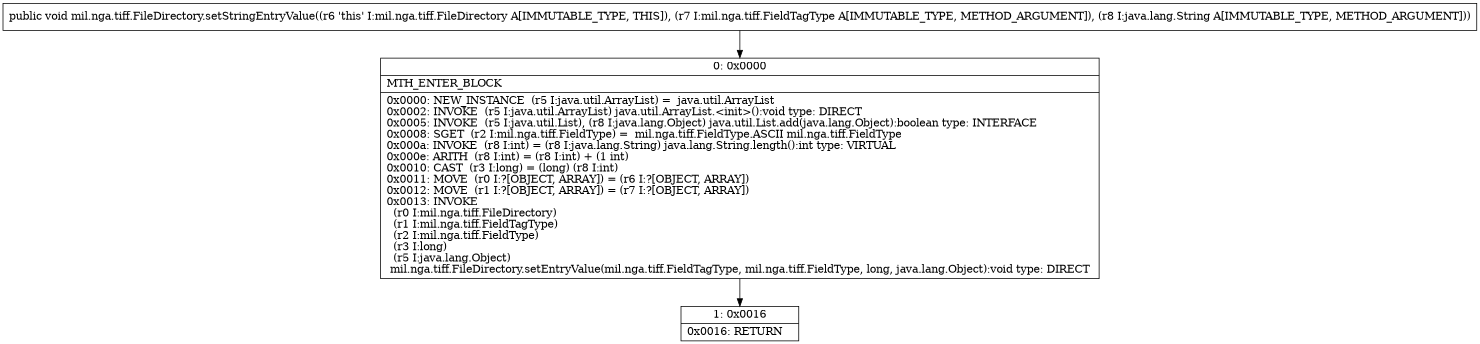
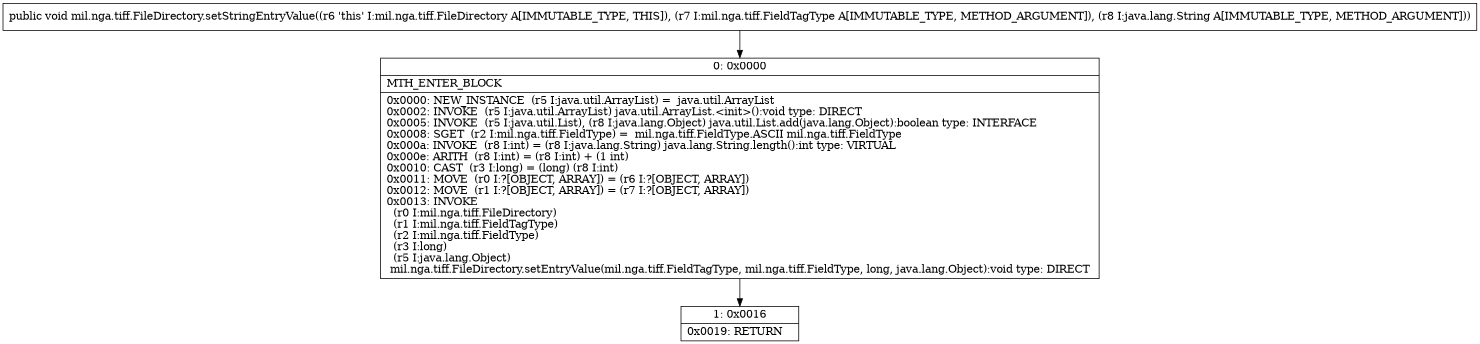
node "1: 0x0016": text "0x0016: RETURN" -> "0x0019: RETURN"
